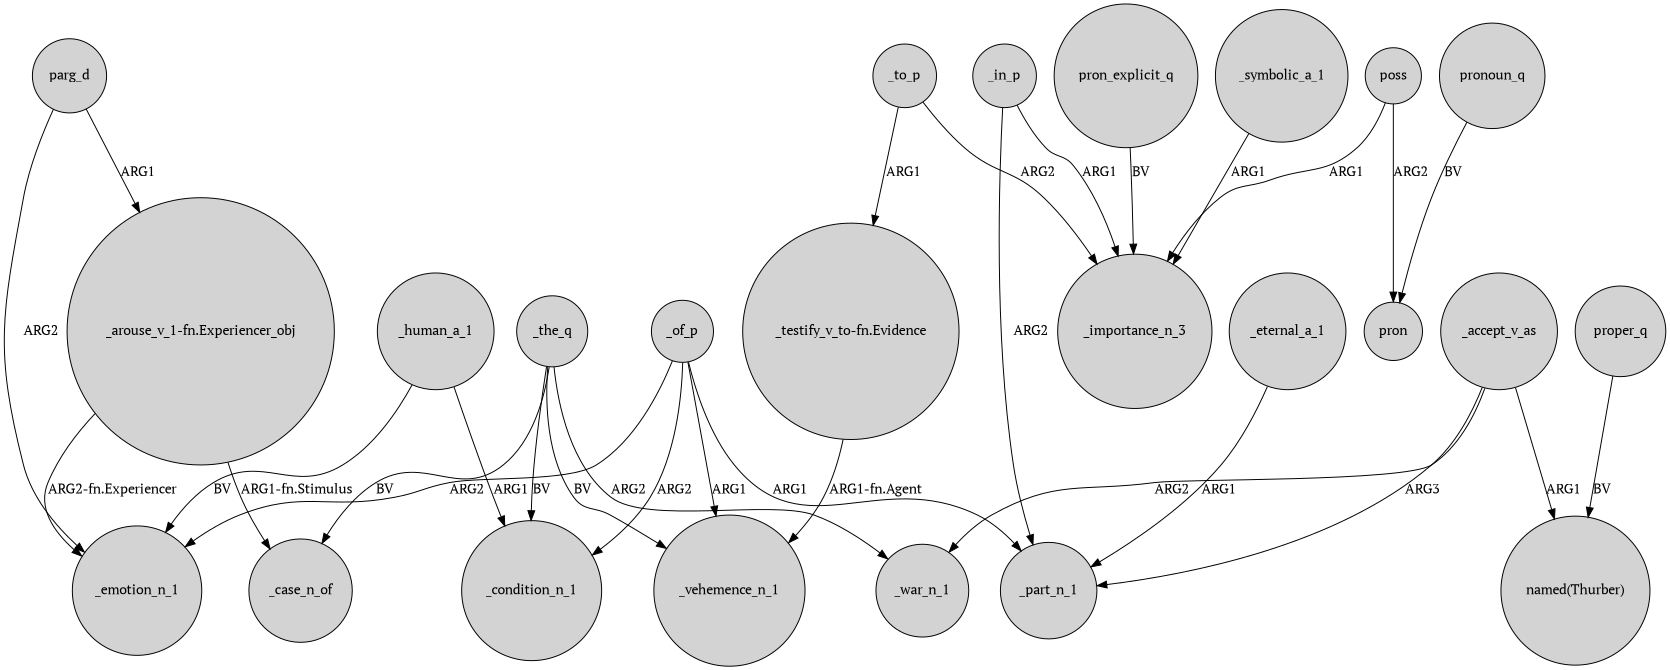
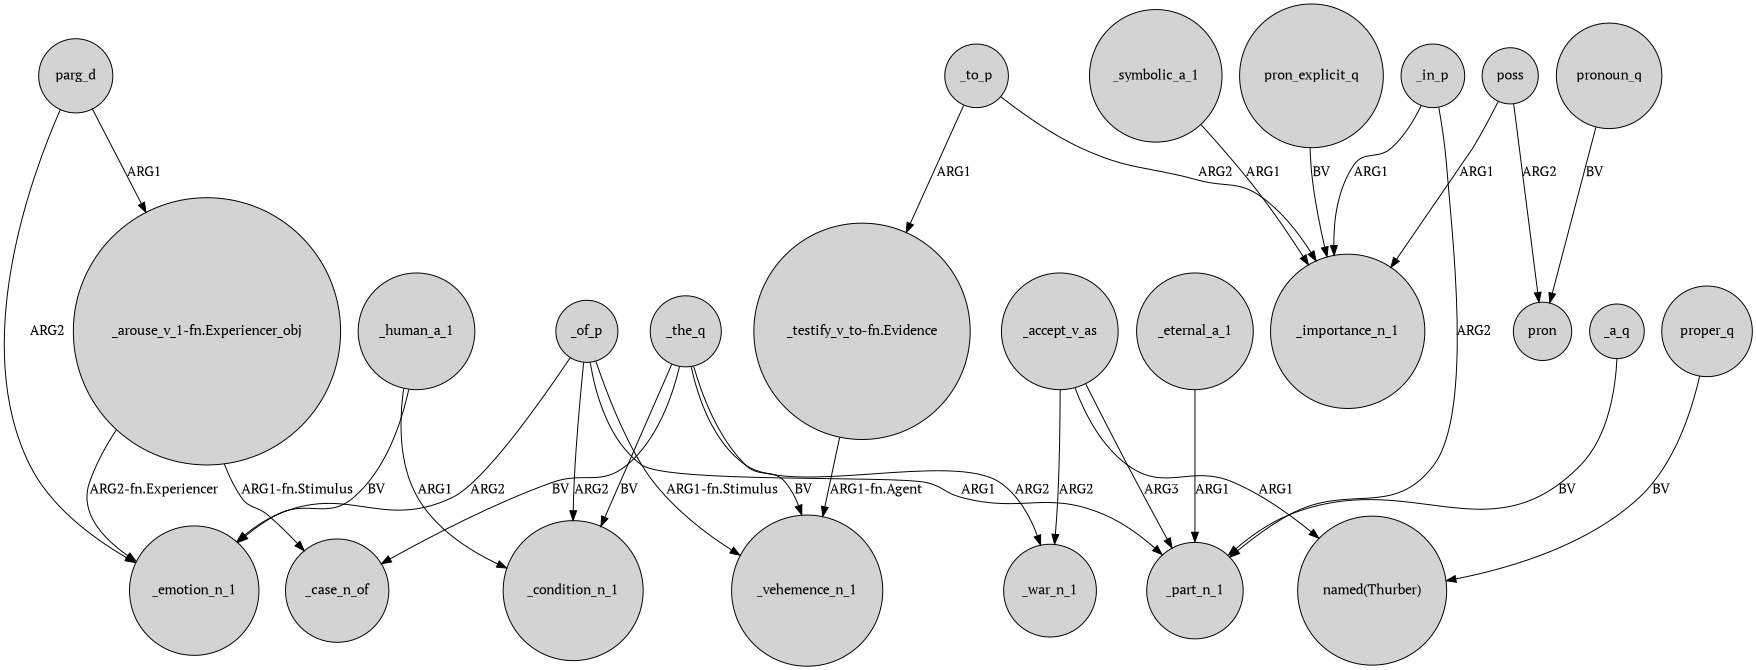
node "_importance_n_3": label "_importance_n_3" -> "_importance_n_1"
node "_a_q": added
edge "_of_p" -> "_vehemence_n_1": label "ARG1" -> "ARG1-fn.Stimulus"
